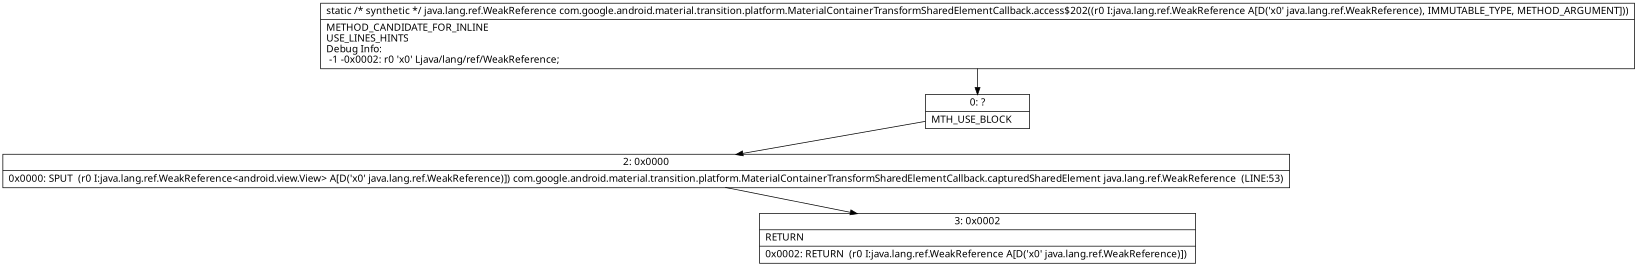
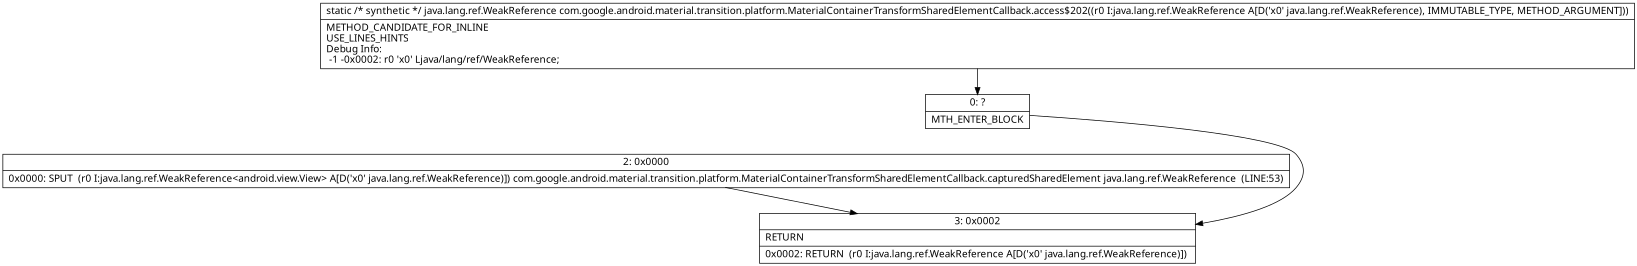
node "0: ?": text "MTH_USE_BLOCK" -> "MTH_ENTER_BLOCK"
edge "0: ?" -> "2: 0x0000": now "0: ?" -> "3: 0x0002"
